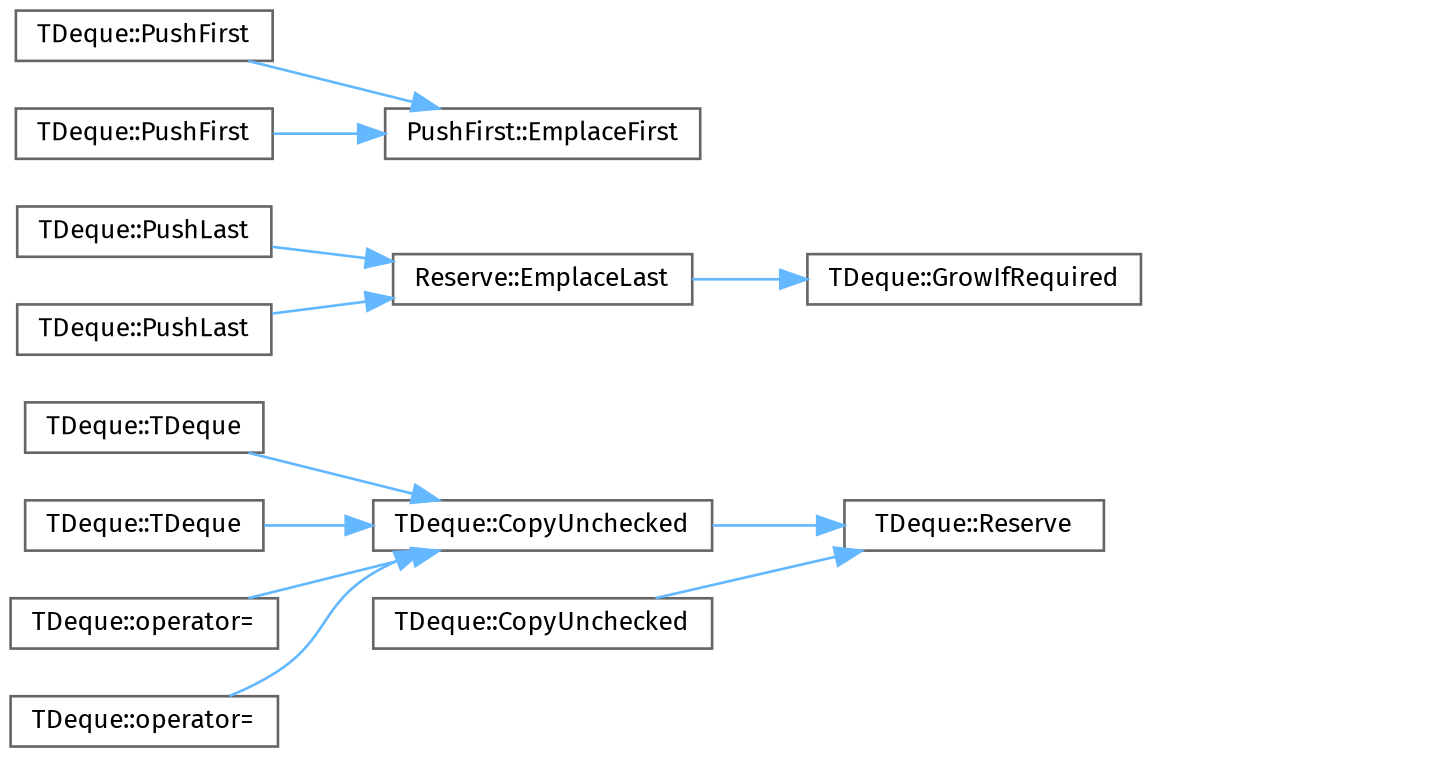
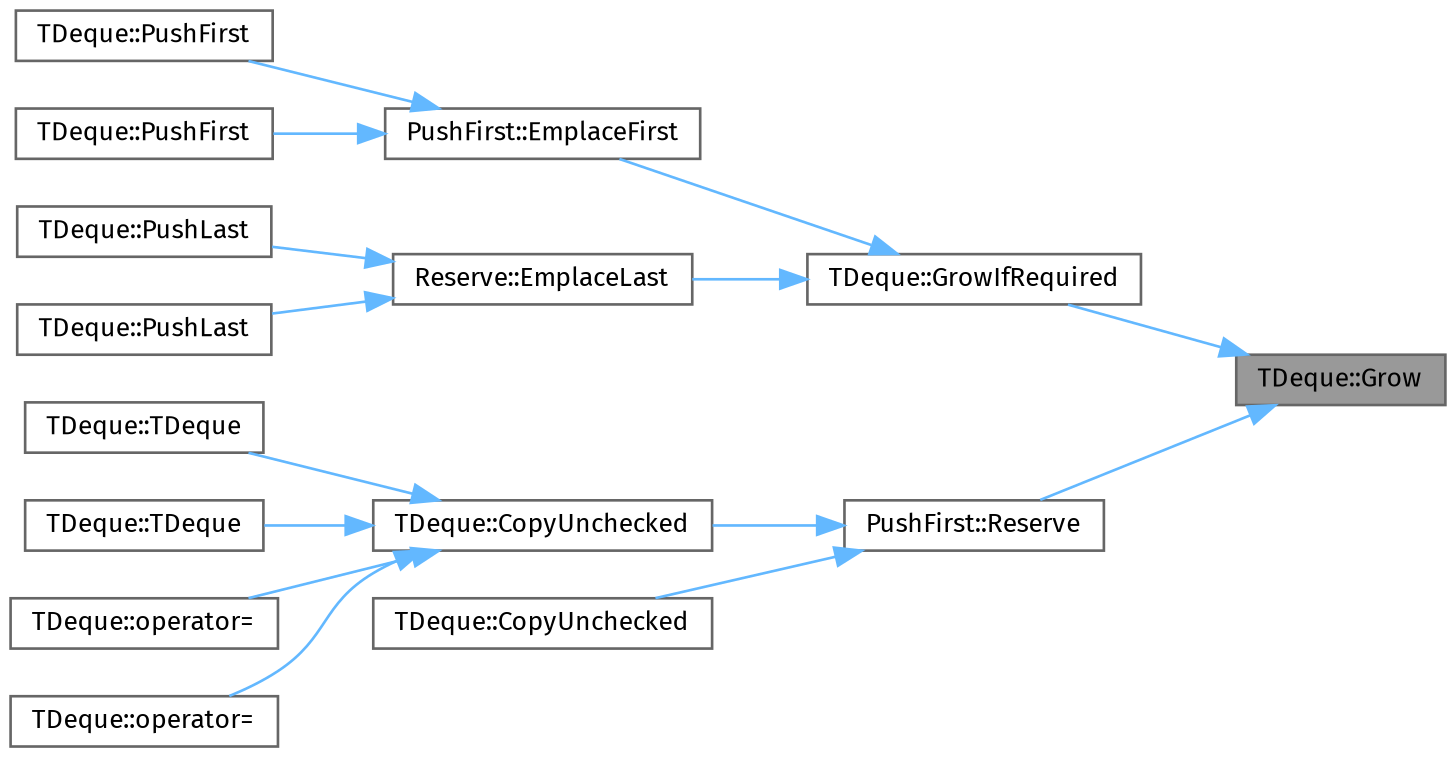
edge "PushFirst::EmplaceFirst" -> "TDeque::GrowIfRequired": added
node "TDeque::Grow": added
node "TDeque::Reserve": label "TDeque::Reserve" -> "PushFirst::Reserve"
